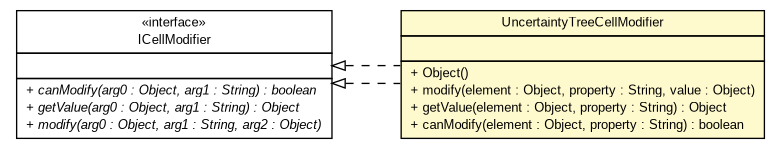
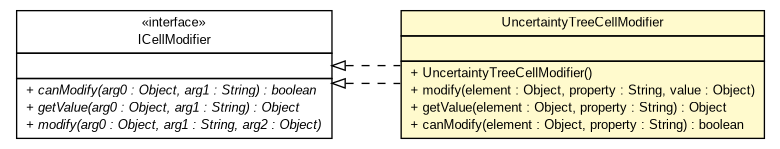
node "UncertaintyTreeCellModifier": text "+ Object()" -> "+ UncertaintyTreeCellModifier()"
